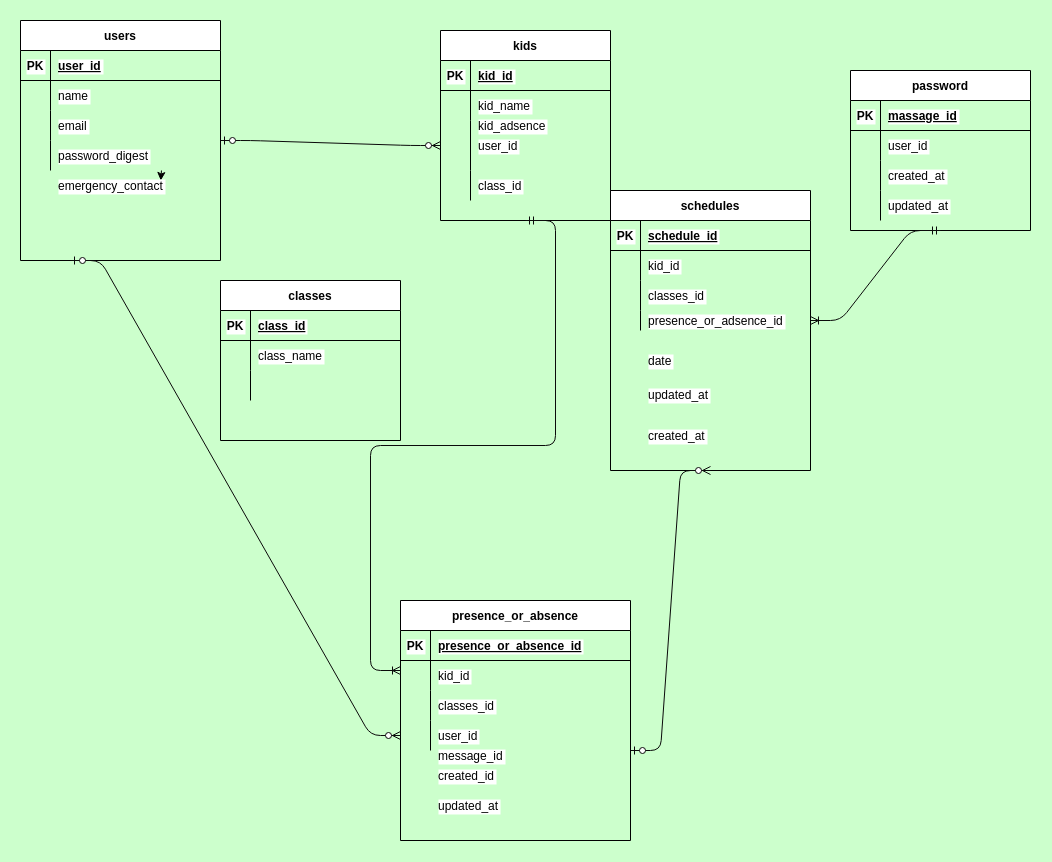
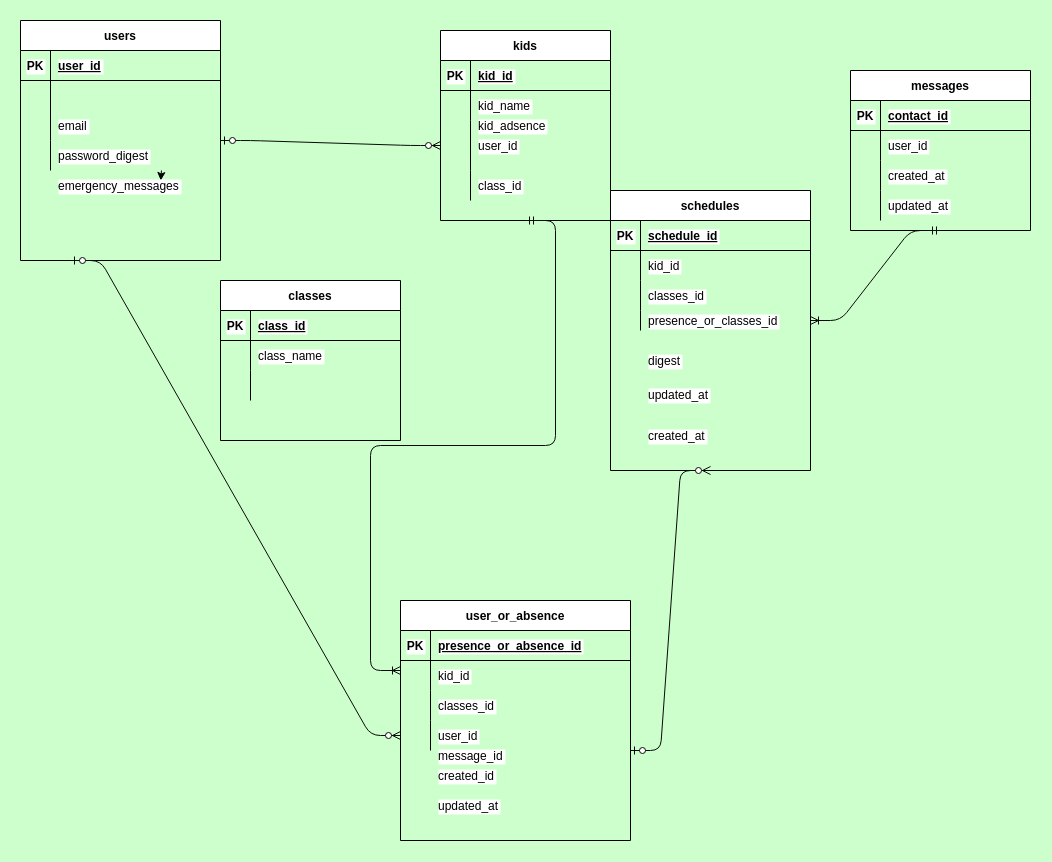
node "password": label "password" -> "messages"
node "name": removed
node "massage_id": label "massage_id" -> "contact_id"
node "emergency_contact": label "emergency_contact" -> "emergency_messages"
node "presence_or_adsence_id": label "presence_or_adsence_id" -> "presence_or_classes_id"
node "date": label "date" -> "digest"
node "presence_or_absence": label "presence_or_absence" -> "user_or_absence"
